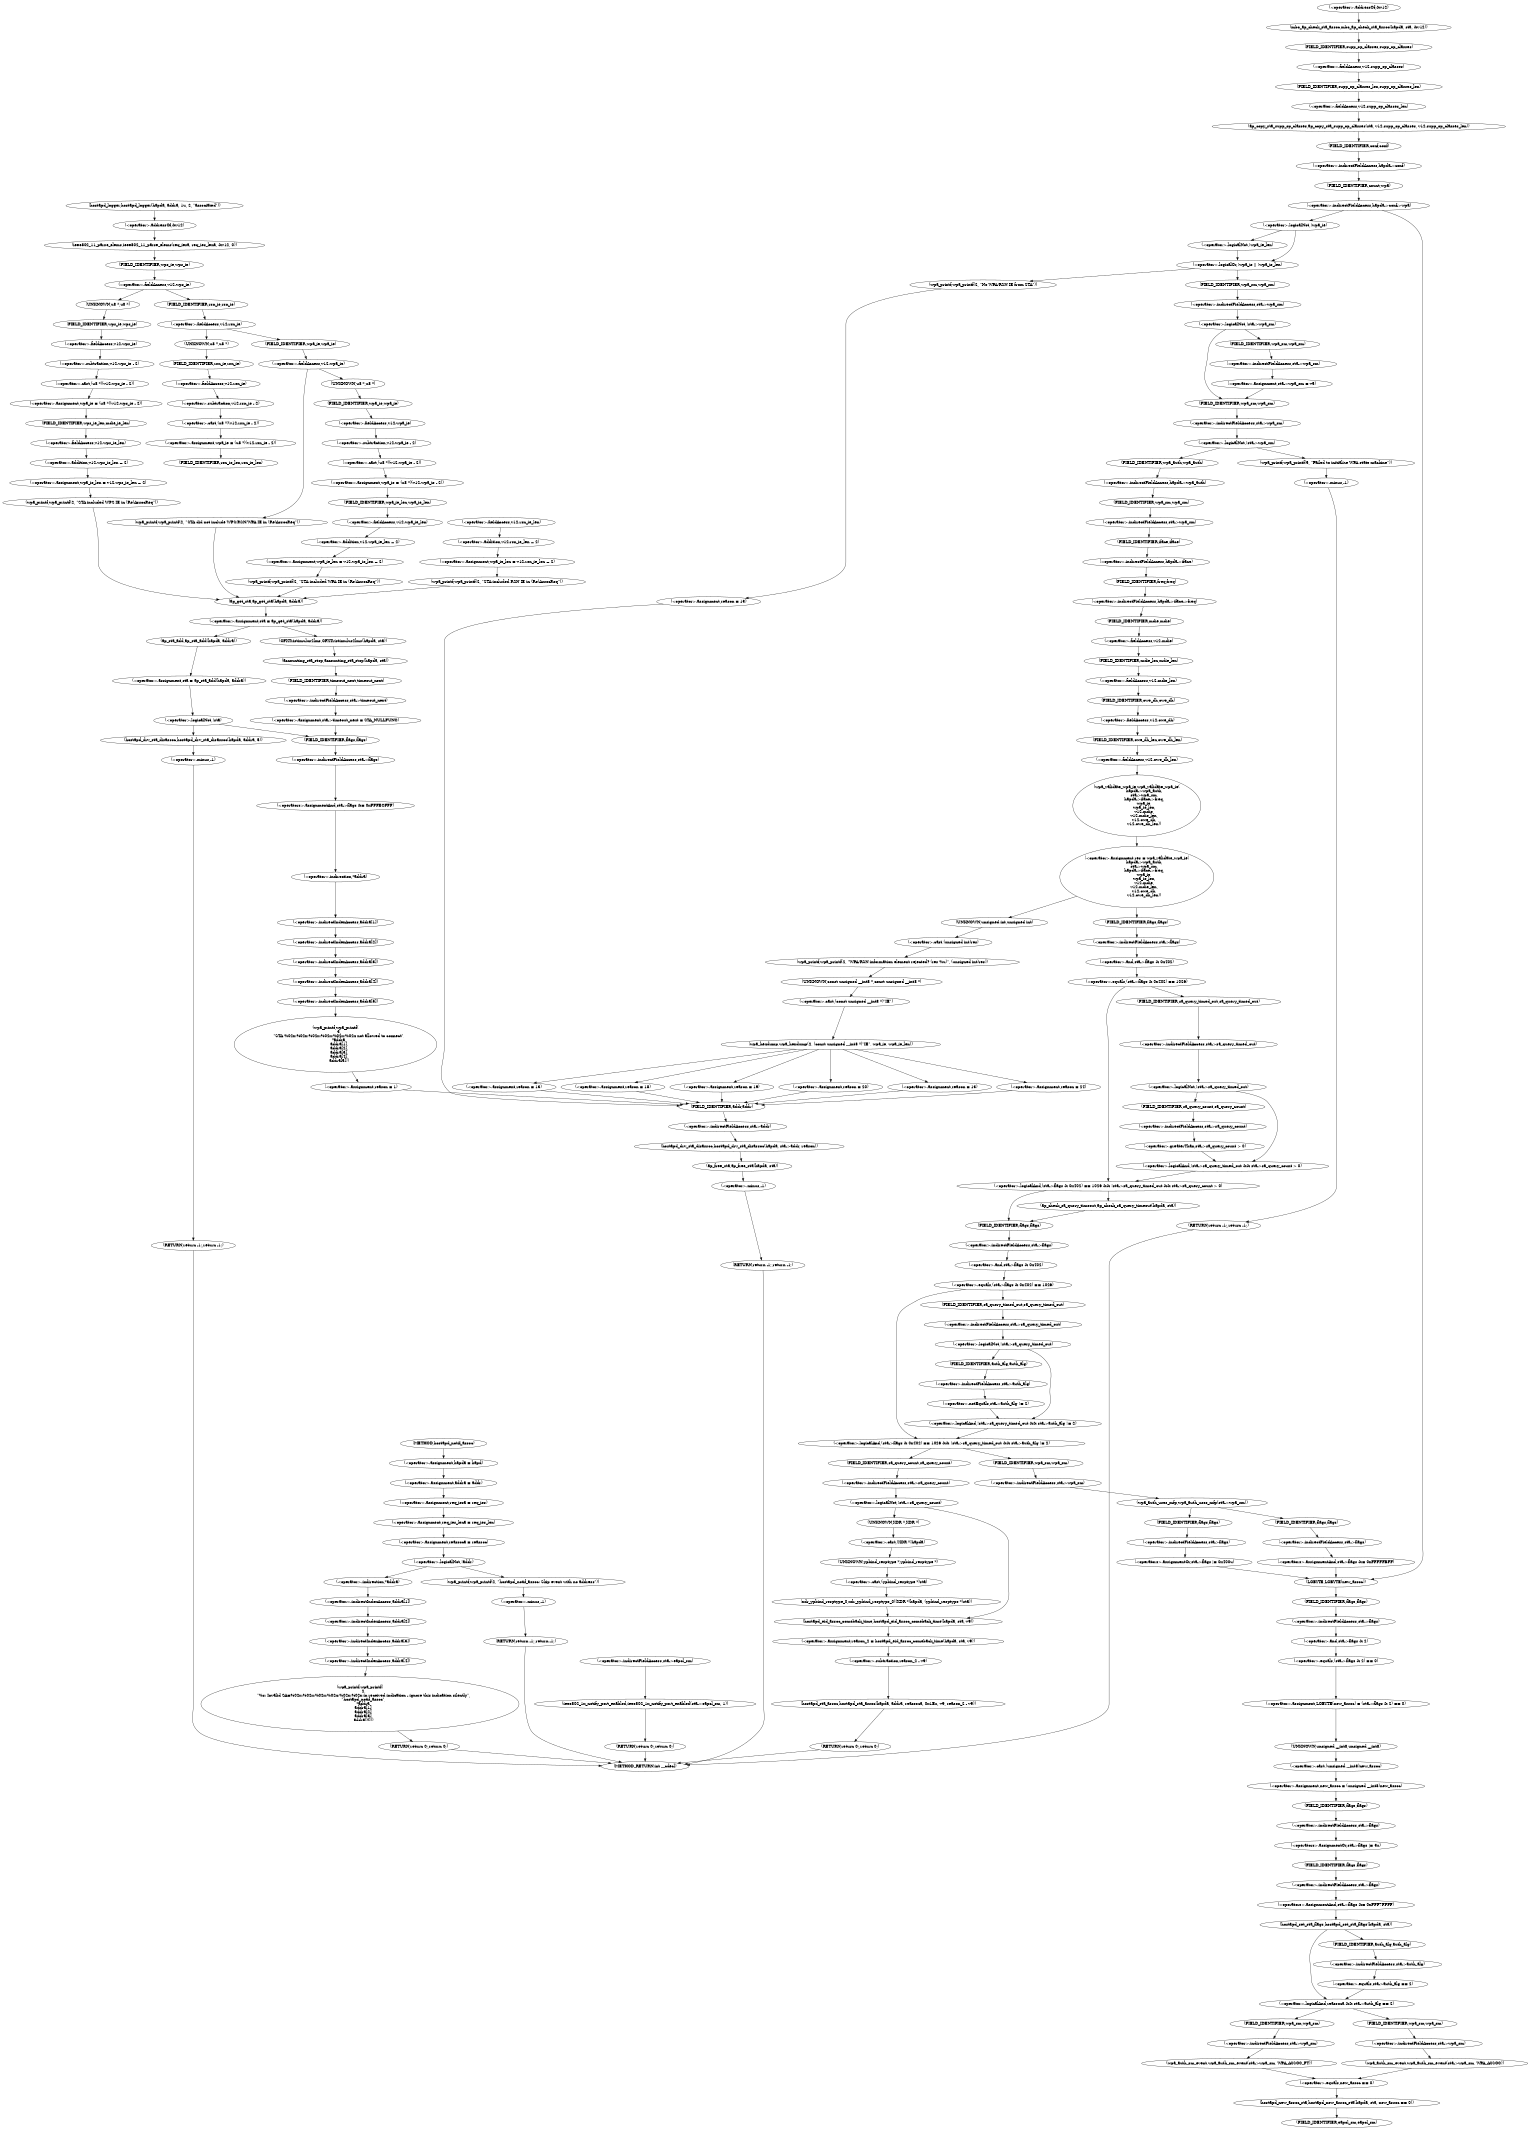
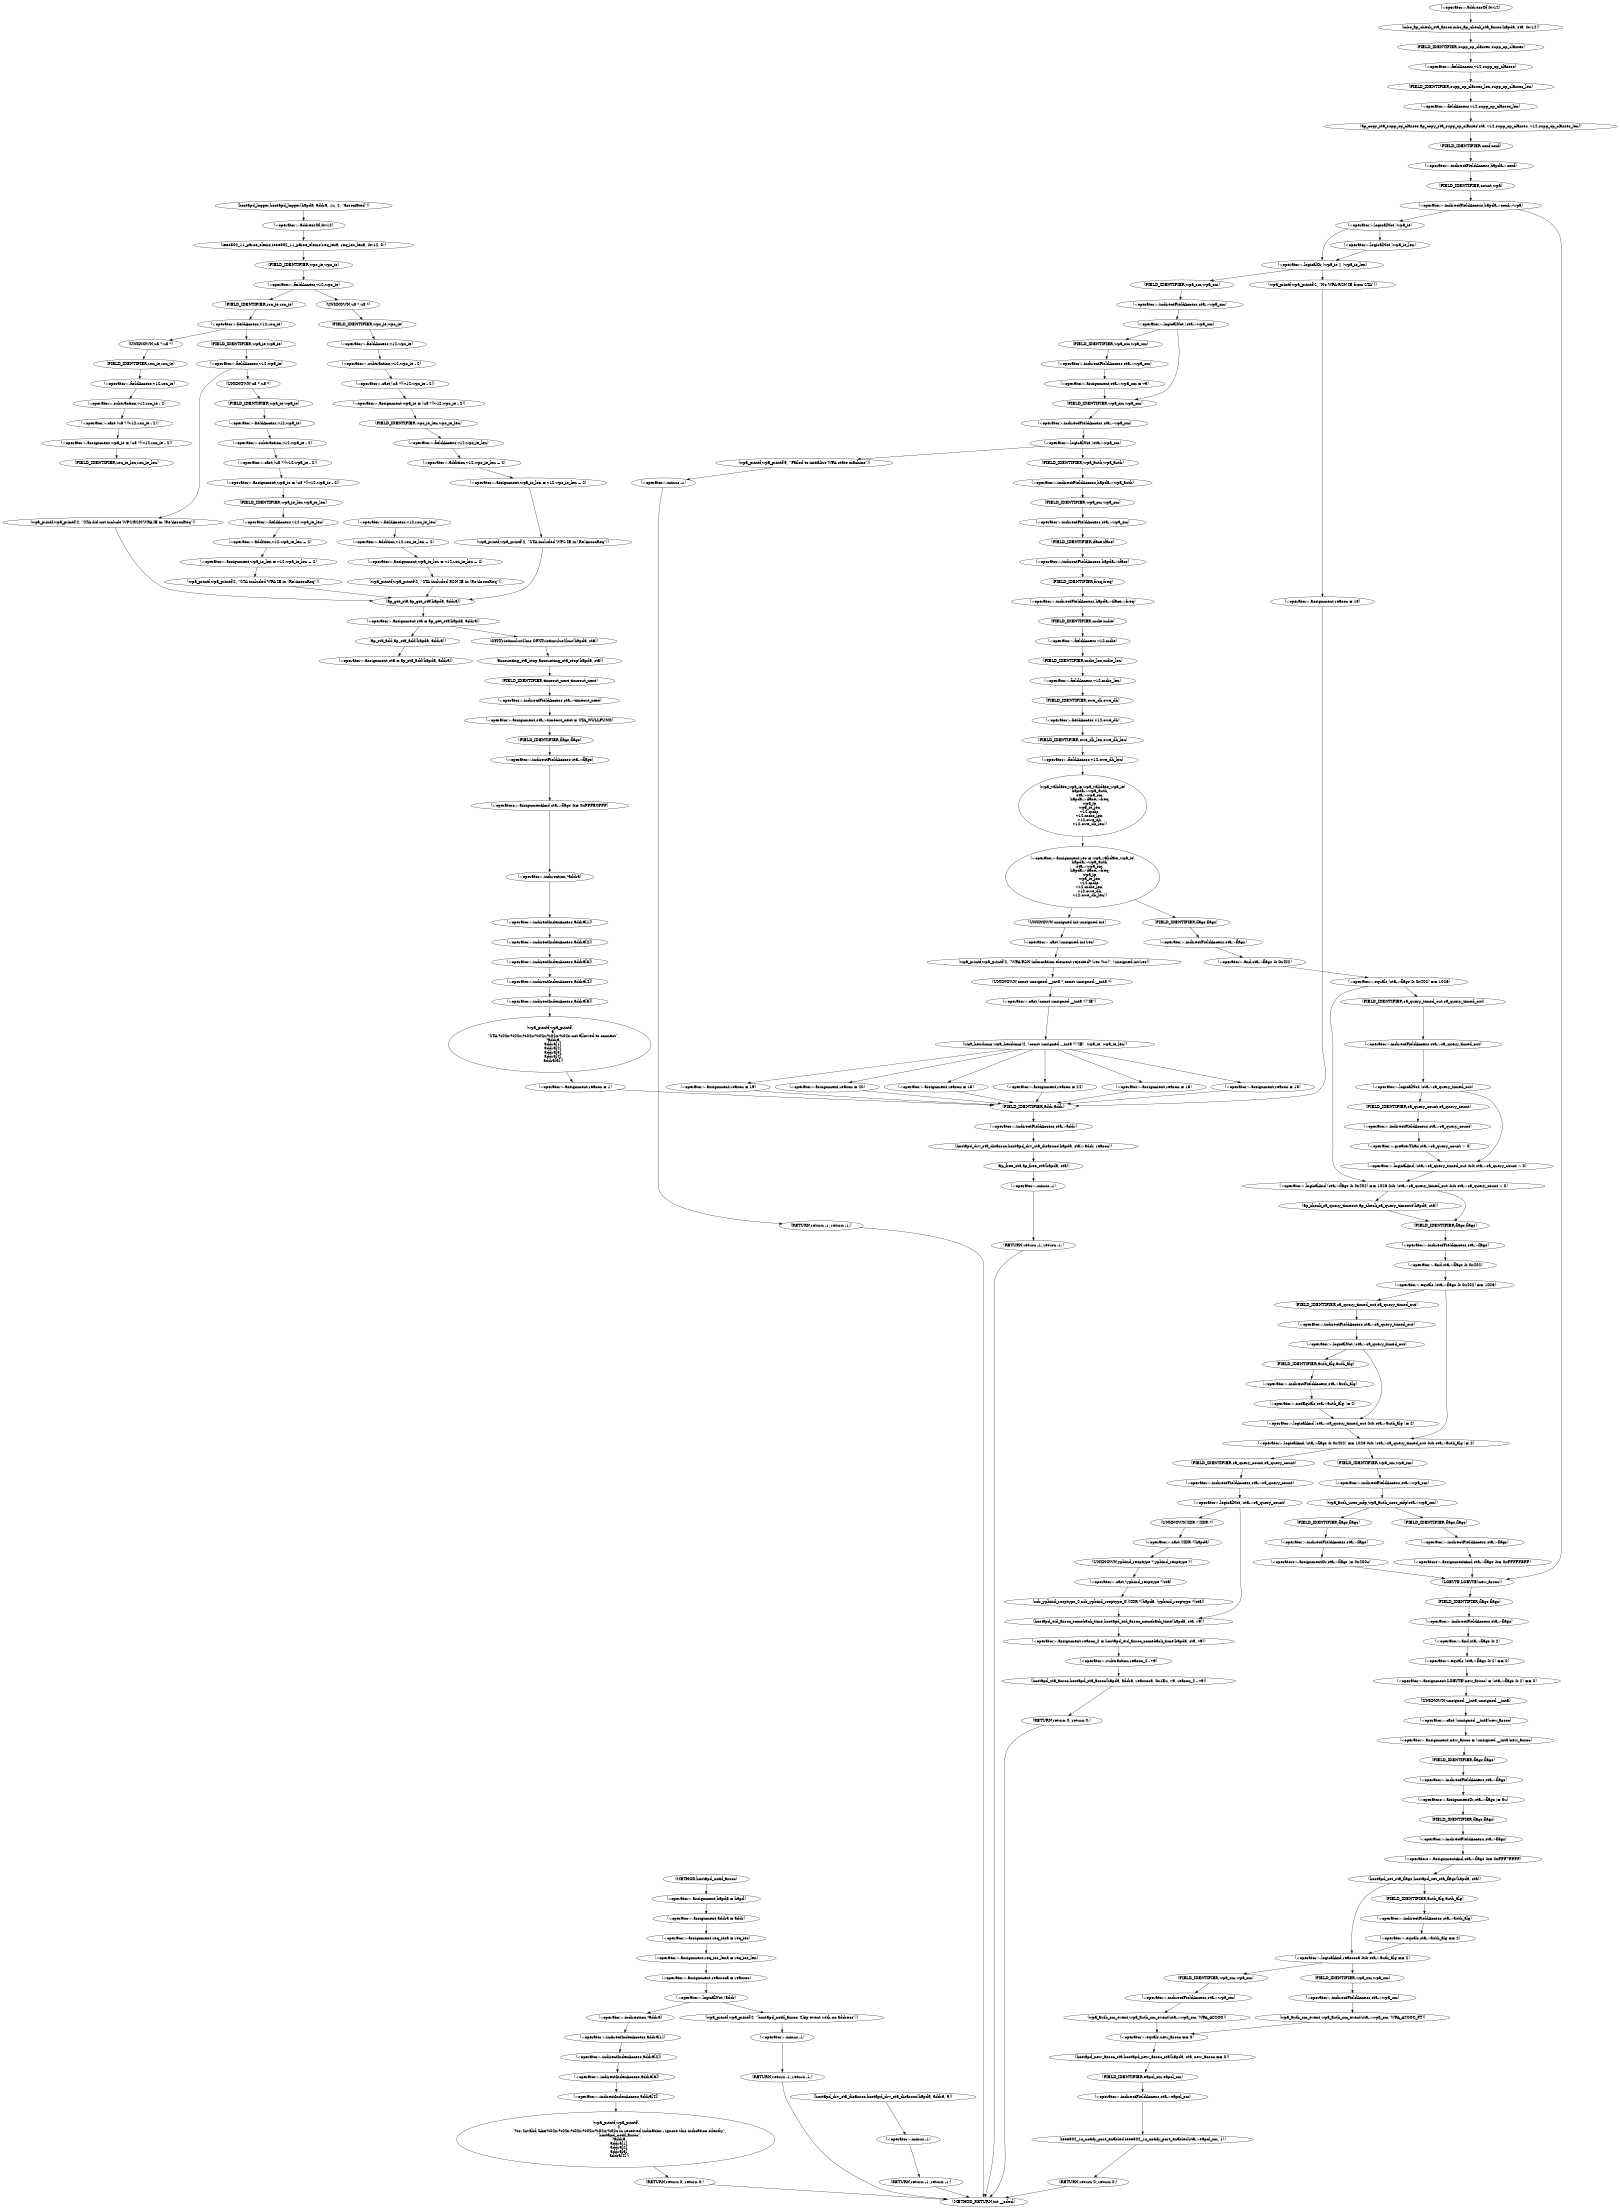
node "(FIELD_IDENTIFIER,wps_ie_len,mdie_ie_len)": label "(FIELD_IDENTIFIER,wps_ie_len,mdie_ie_len)" -> "(FIELD_IDENTIFIER,wps_ie_len,wps_ie_len)"
node "(<operator>.logicalNot,!sta)": removed
edge "(FIELD_IDENTIFIER,eapol_sm,eapol_sm)" -> "(<operator>.indirectFieldAccess,sta->eapol_sm)": added
